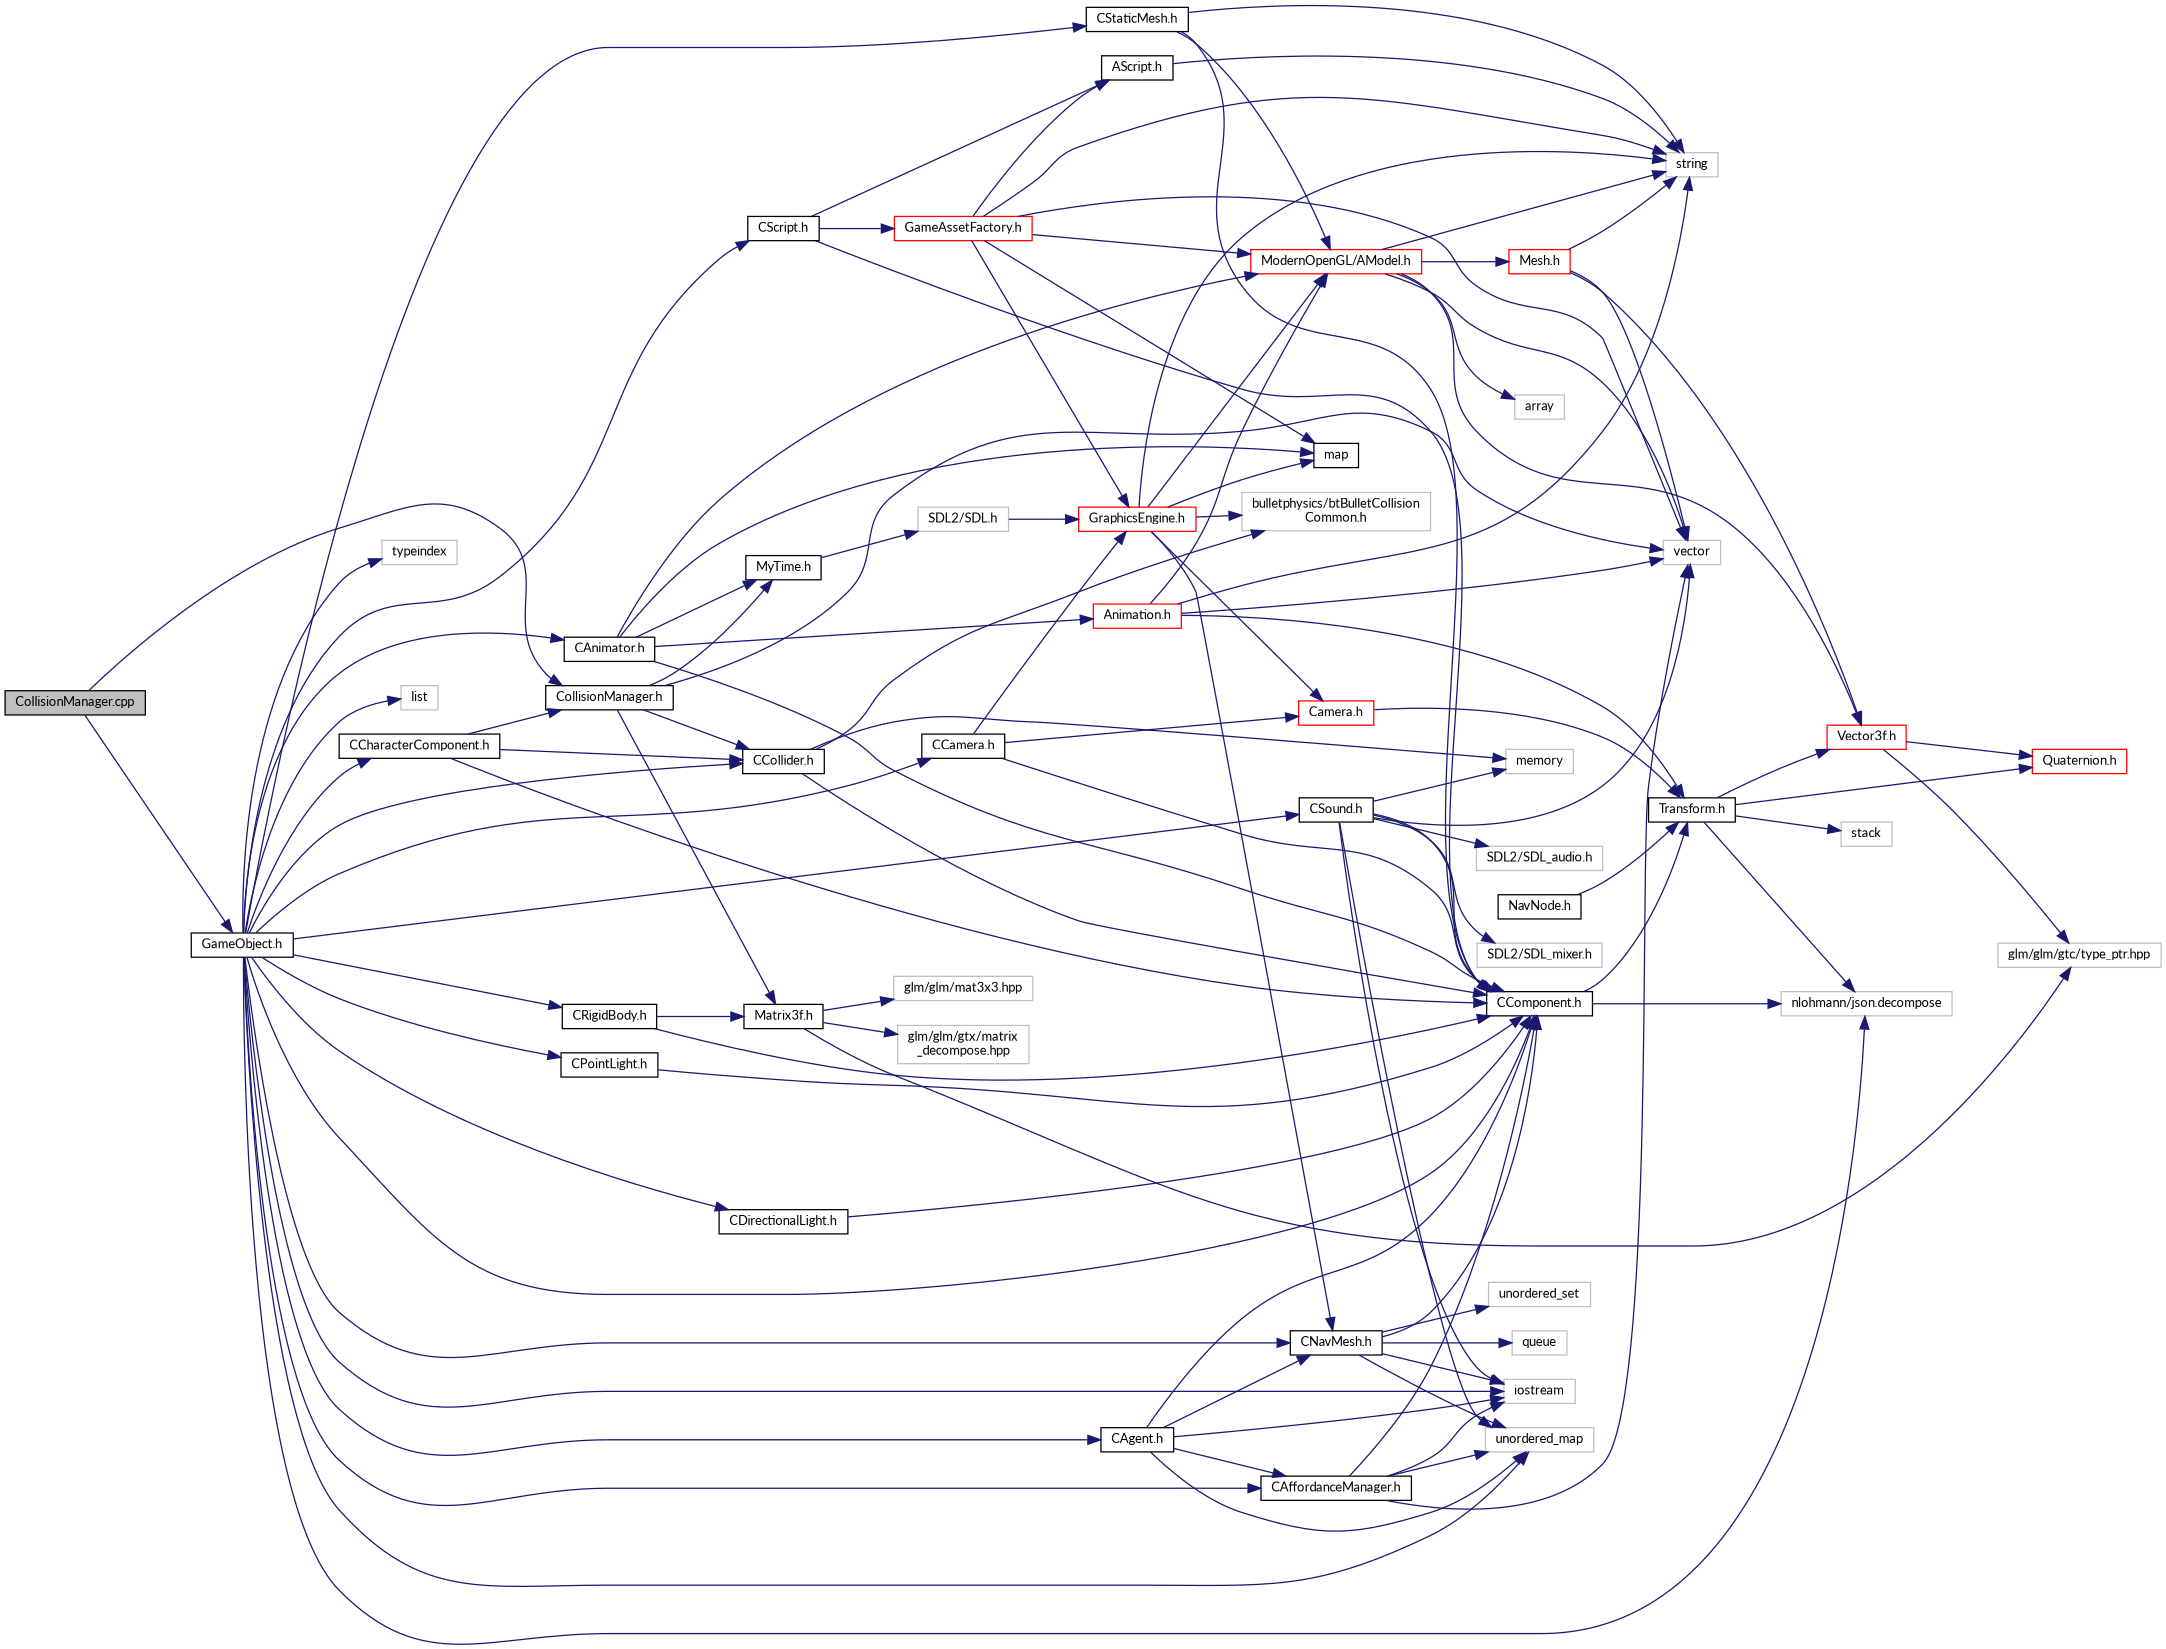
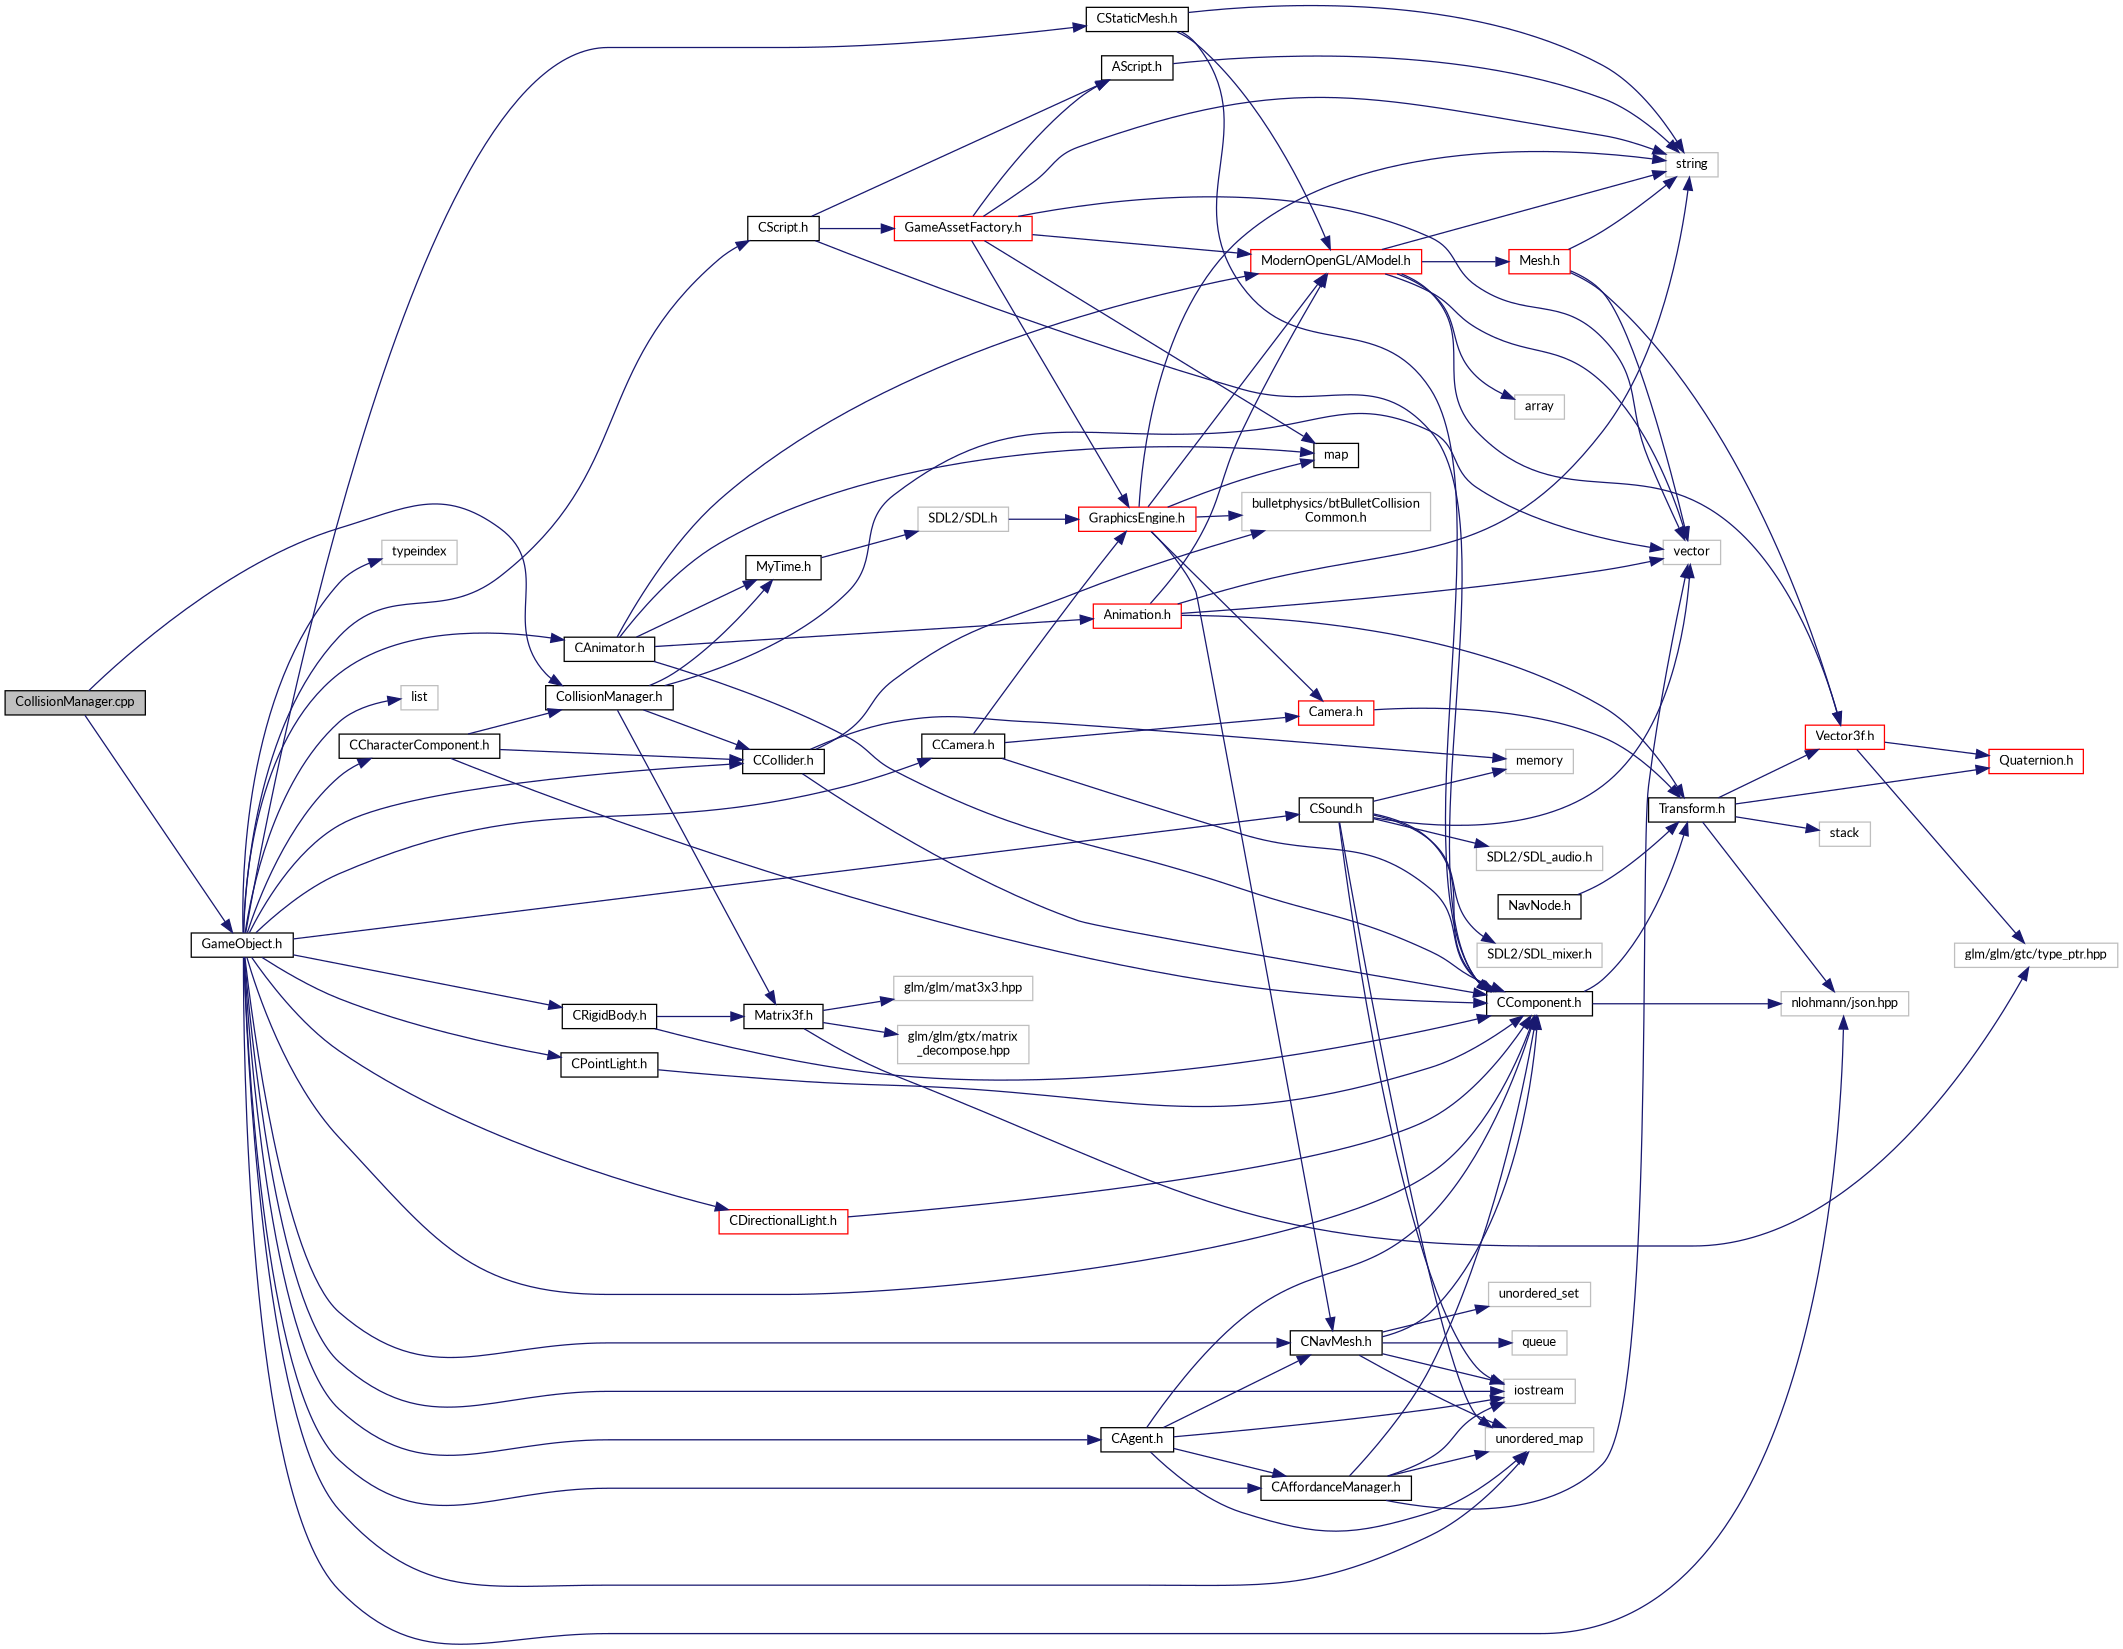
node "nlohmann/json.decompose": label "nlohmann/json.decompose" -> "nlohmann/json.hpp"
node "CDirectionalLight.h": color black -> red
